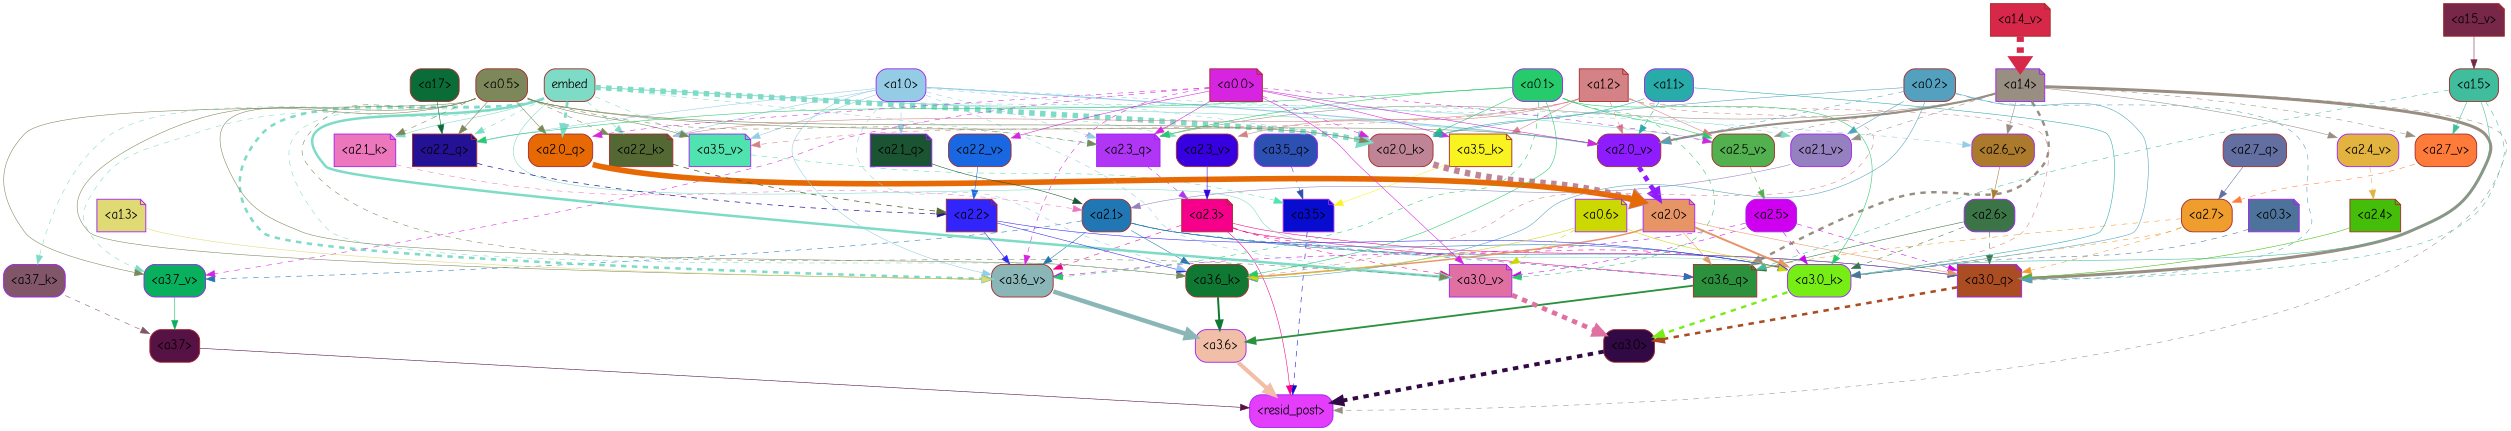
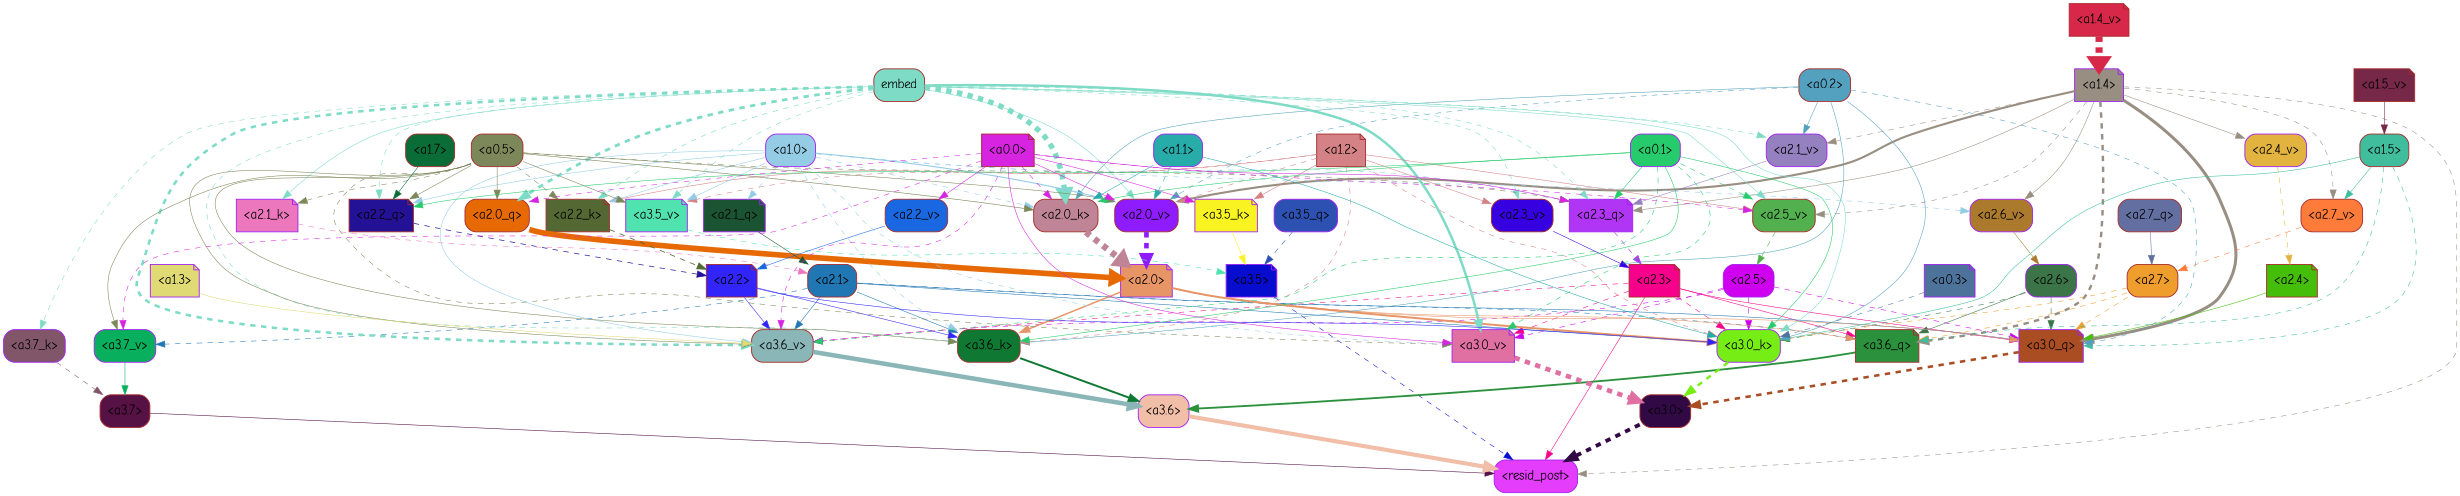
edge "embed" -> "<a3.7_v>": removed
edge "<a0.1>" -> "<a2.5_v>": style solid -> dashed
node "<a3.5_k>": color brown -> purple
edge "<a2.1_v>" -> "<a2.1>": now "<a2.1_v>" -> "<a2.3_q>"
node "<a0.6>": removed
